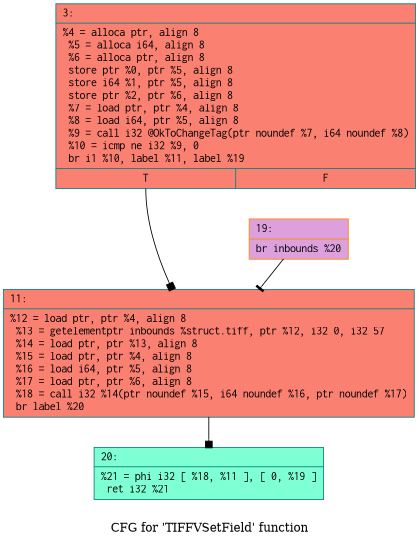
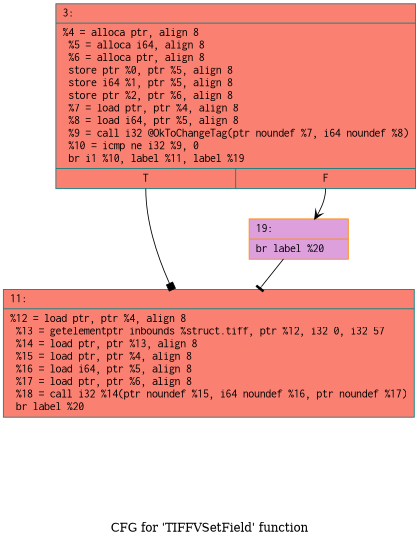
edge "3:" -> "19:": added
node "19:": text "br inbounds %20" -> "br label %20"
node "20:": removed
